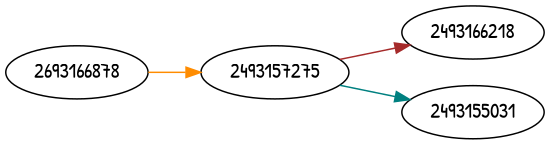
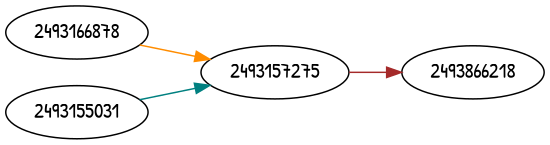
node "2493166218": label "2493166218" -> "2493866218"
node "2693166878": label "2693166878" -> "2493166878"
edge "2493157275" -> "2493155031": reversed
